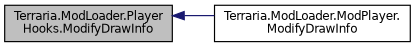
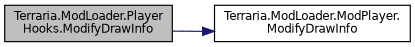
edge "Terraria.ModLoader.ModPlayer. ModifyDrawInfo" -> "Terraria.ModLoader.Player Hooks.ModifyDrawInfo": reversed
